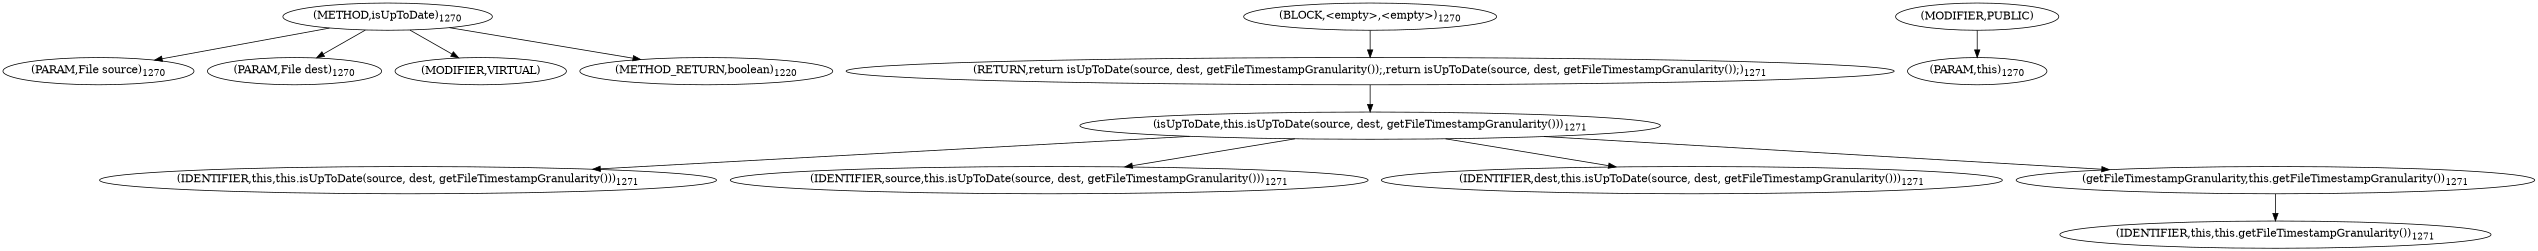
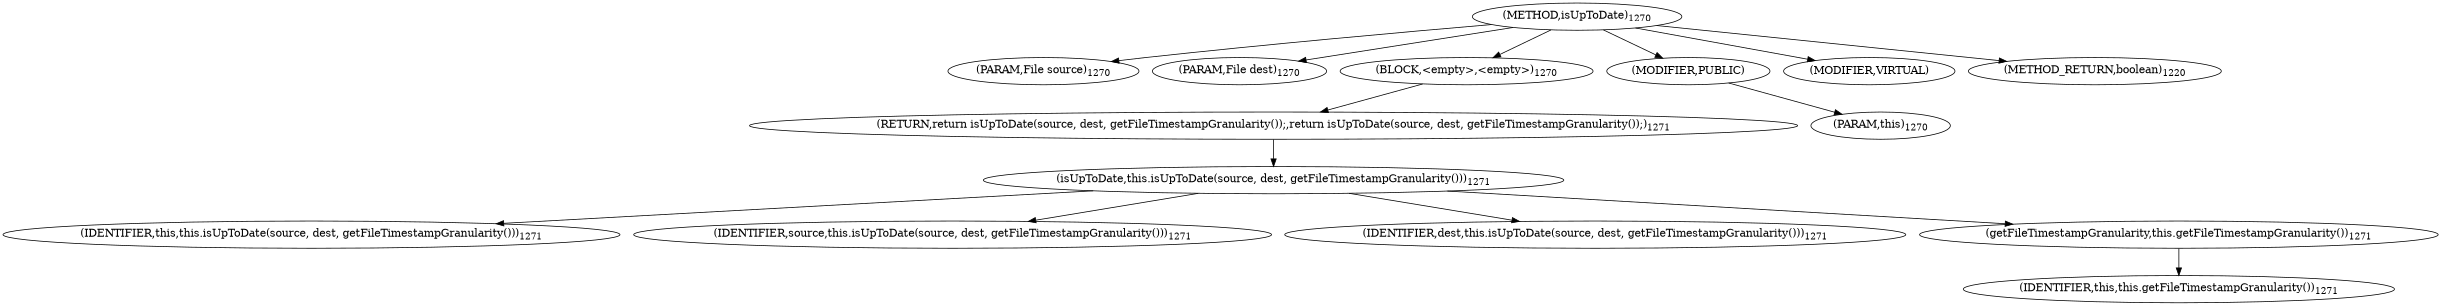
edge "(METHOD,isUpToDate)" -> "(BLOCK,<empty>,<empty>)": added
edge "(METHOD,isUpToDate)" -> "(MODIFIER,PUBLIC)": added
